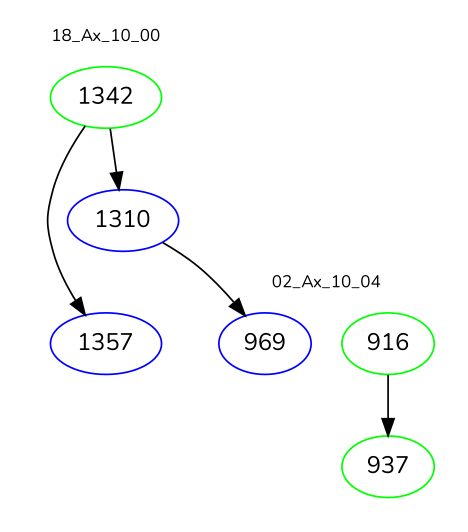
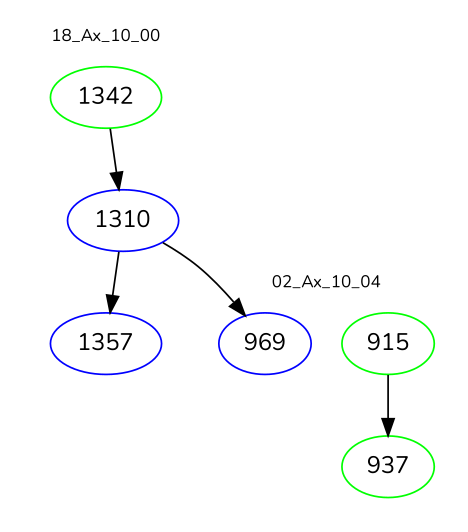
edge "1342" -> "1357": now "1310" -> "1357"
node "916": label "916" -> "915"
